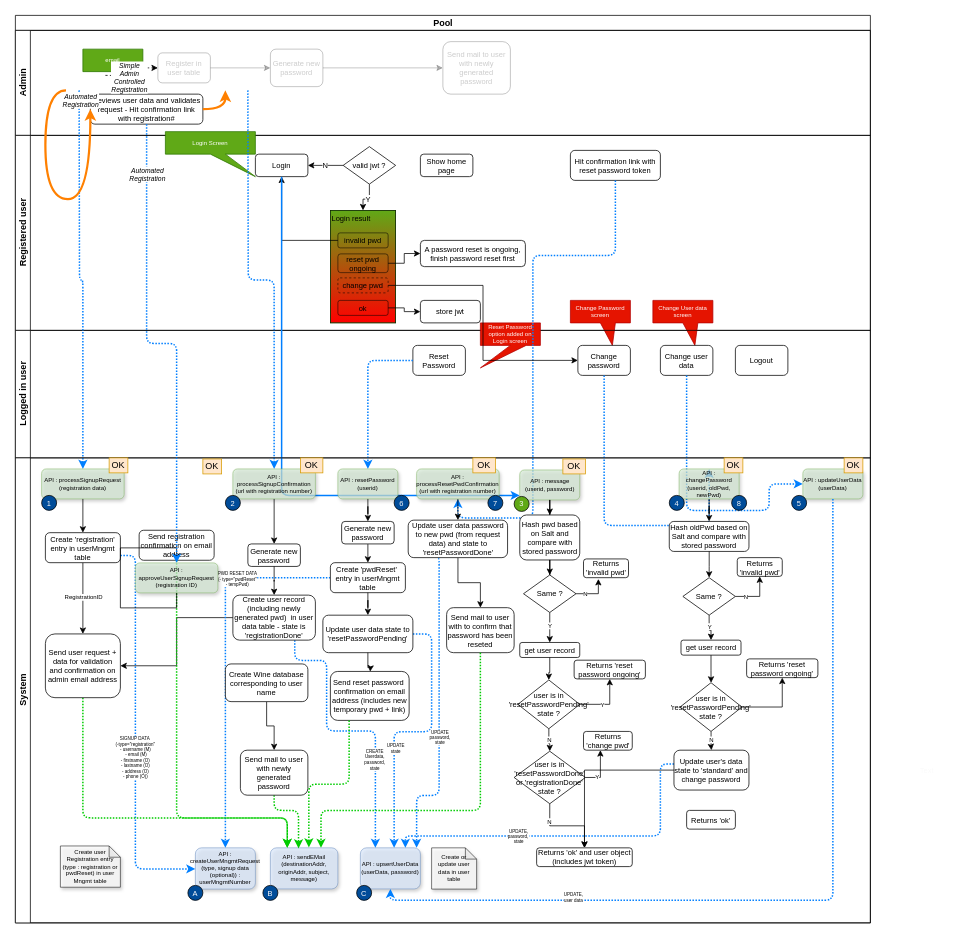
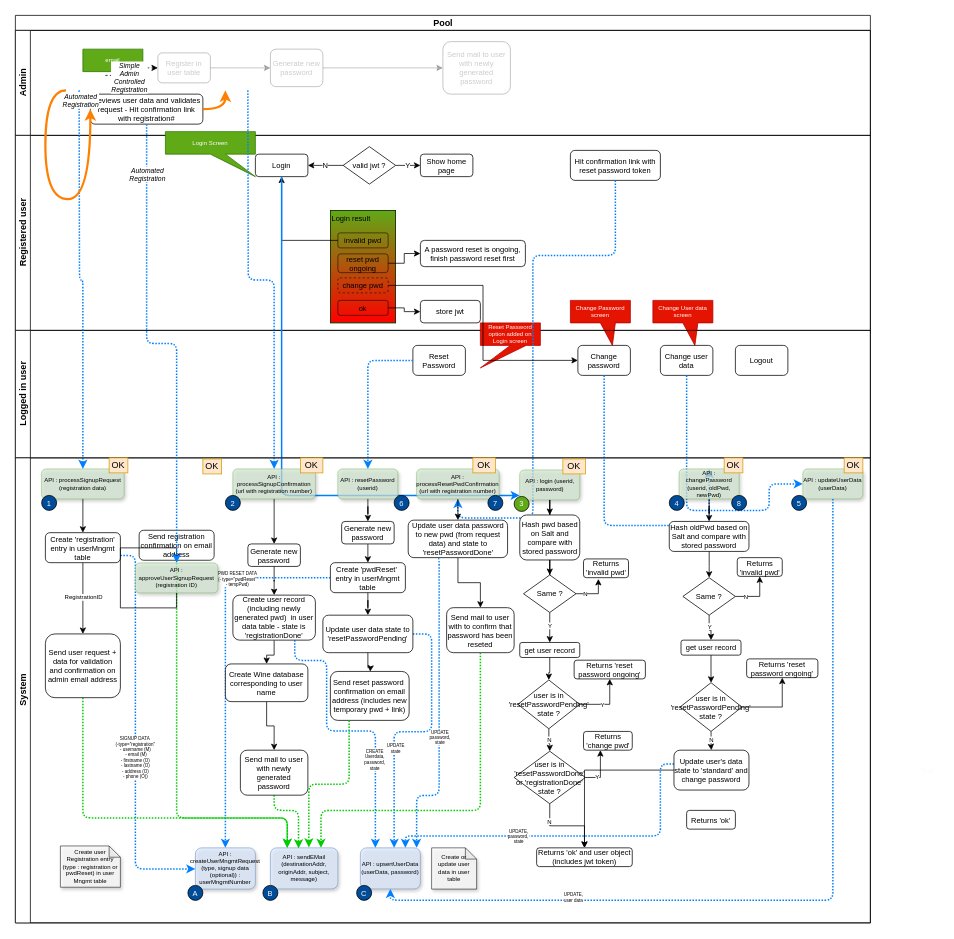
edge "valid jwt ?" -> "Login result": now "valid jwt ?" -> "Show home page"
node "API : message (userid, password)": label "API : message (userid, password)" -> "API : login (userid, password)"
edge "Create user record (including newly generated pwd) in user data table - state is 'registrationDone'" -> "Send user request + data for validation and confirmation on admin email address": now "Create user record (including newly generated pwd) in user data table - state is 'registrationDone'" -> "Create Wine database corresponding to user name"
